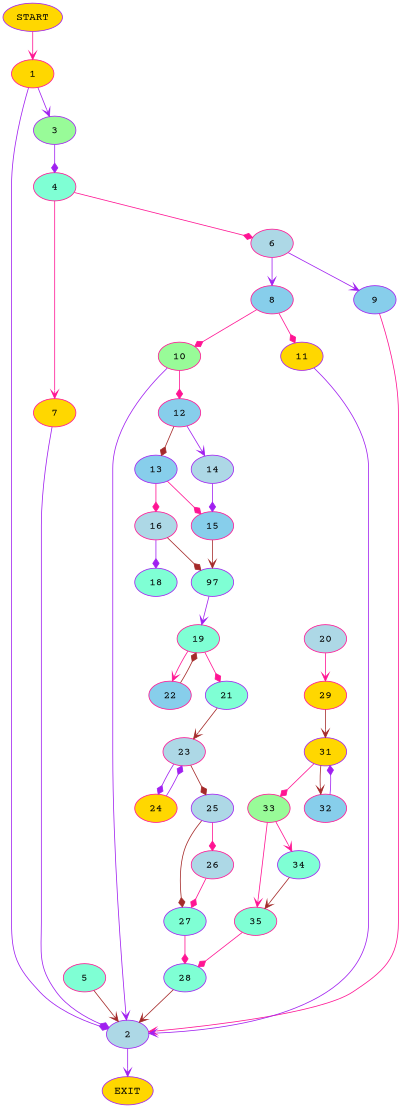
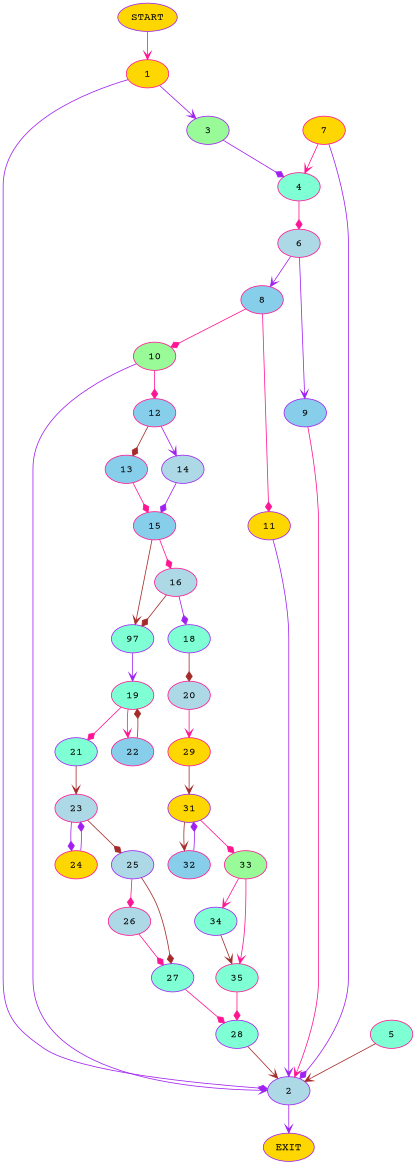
edge "4" -> "7": reversed
node "13": color purple -> deeppink
edge "13" -> "16": now "15" -> "16"
edge "18" -> "20": added
